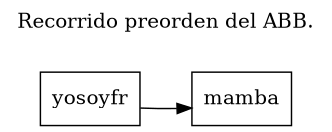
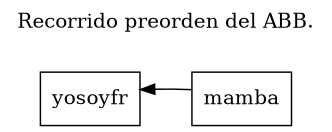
edge "yosoyfr" -> "mamba": reversed
